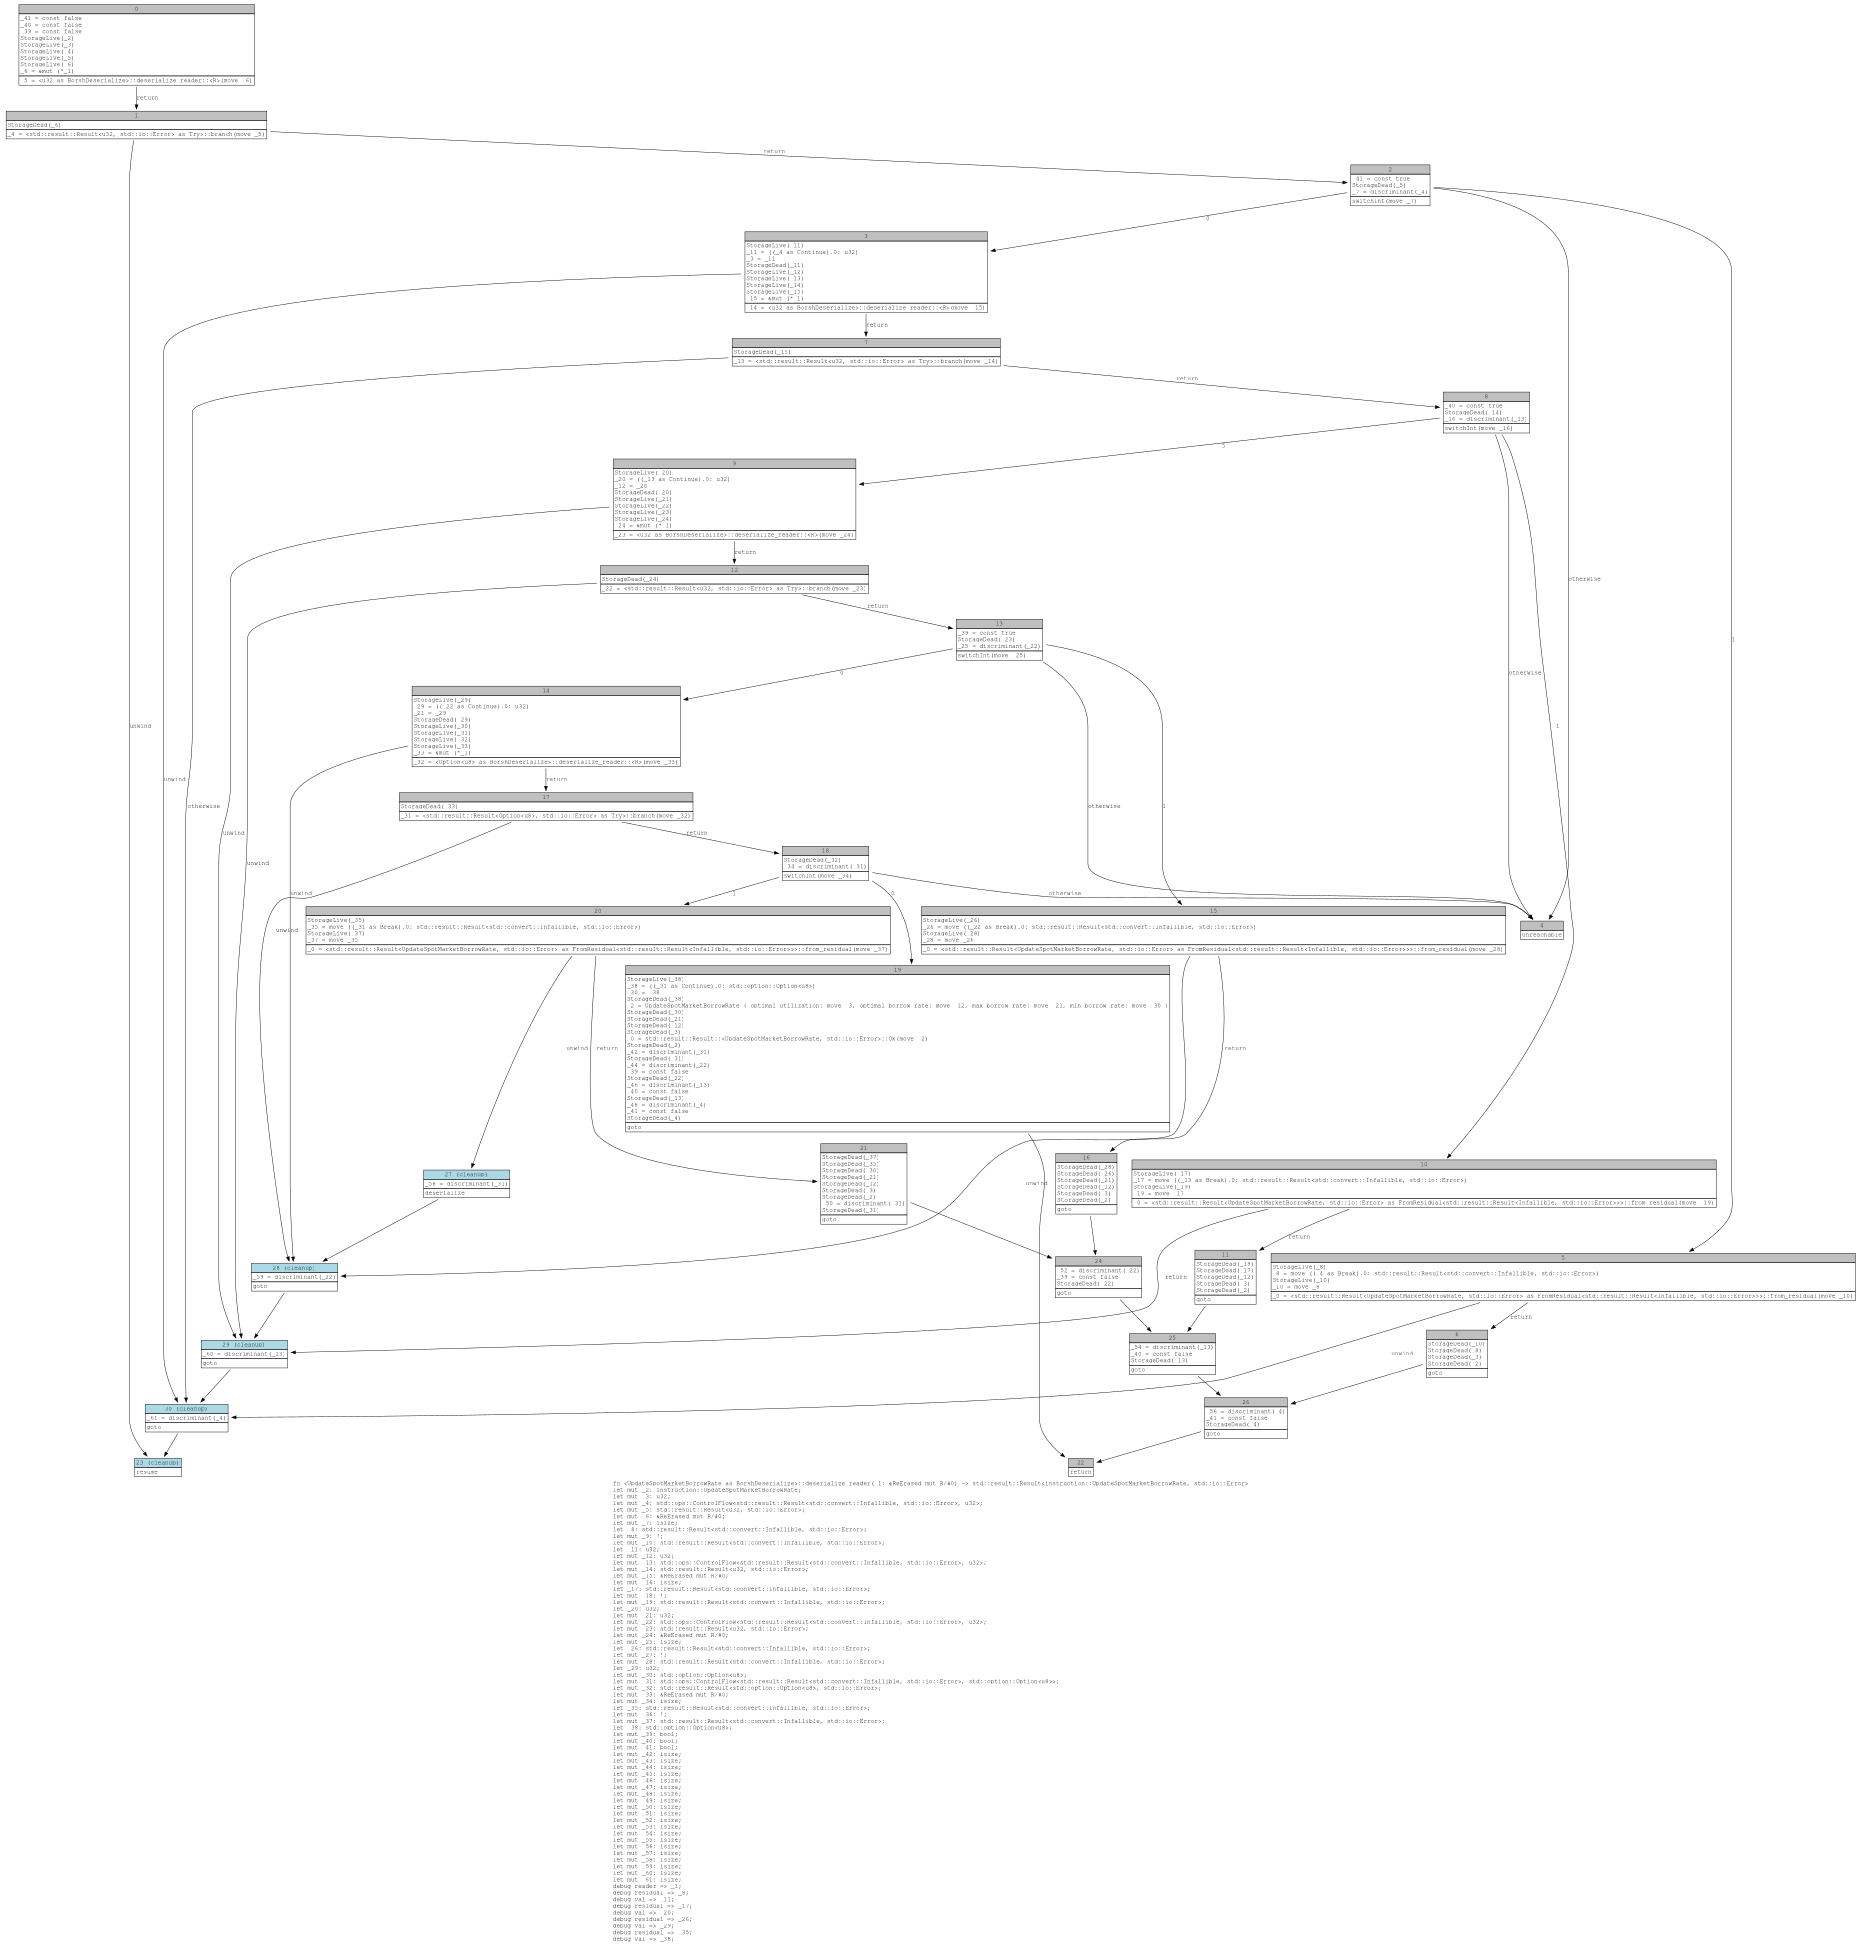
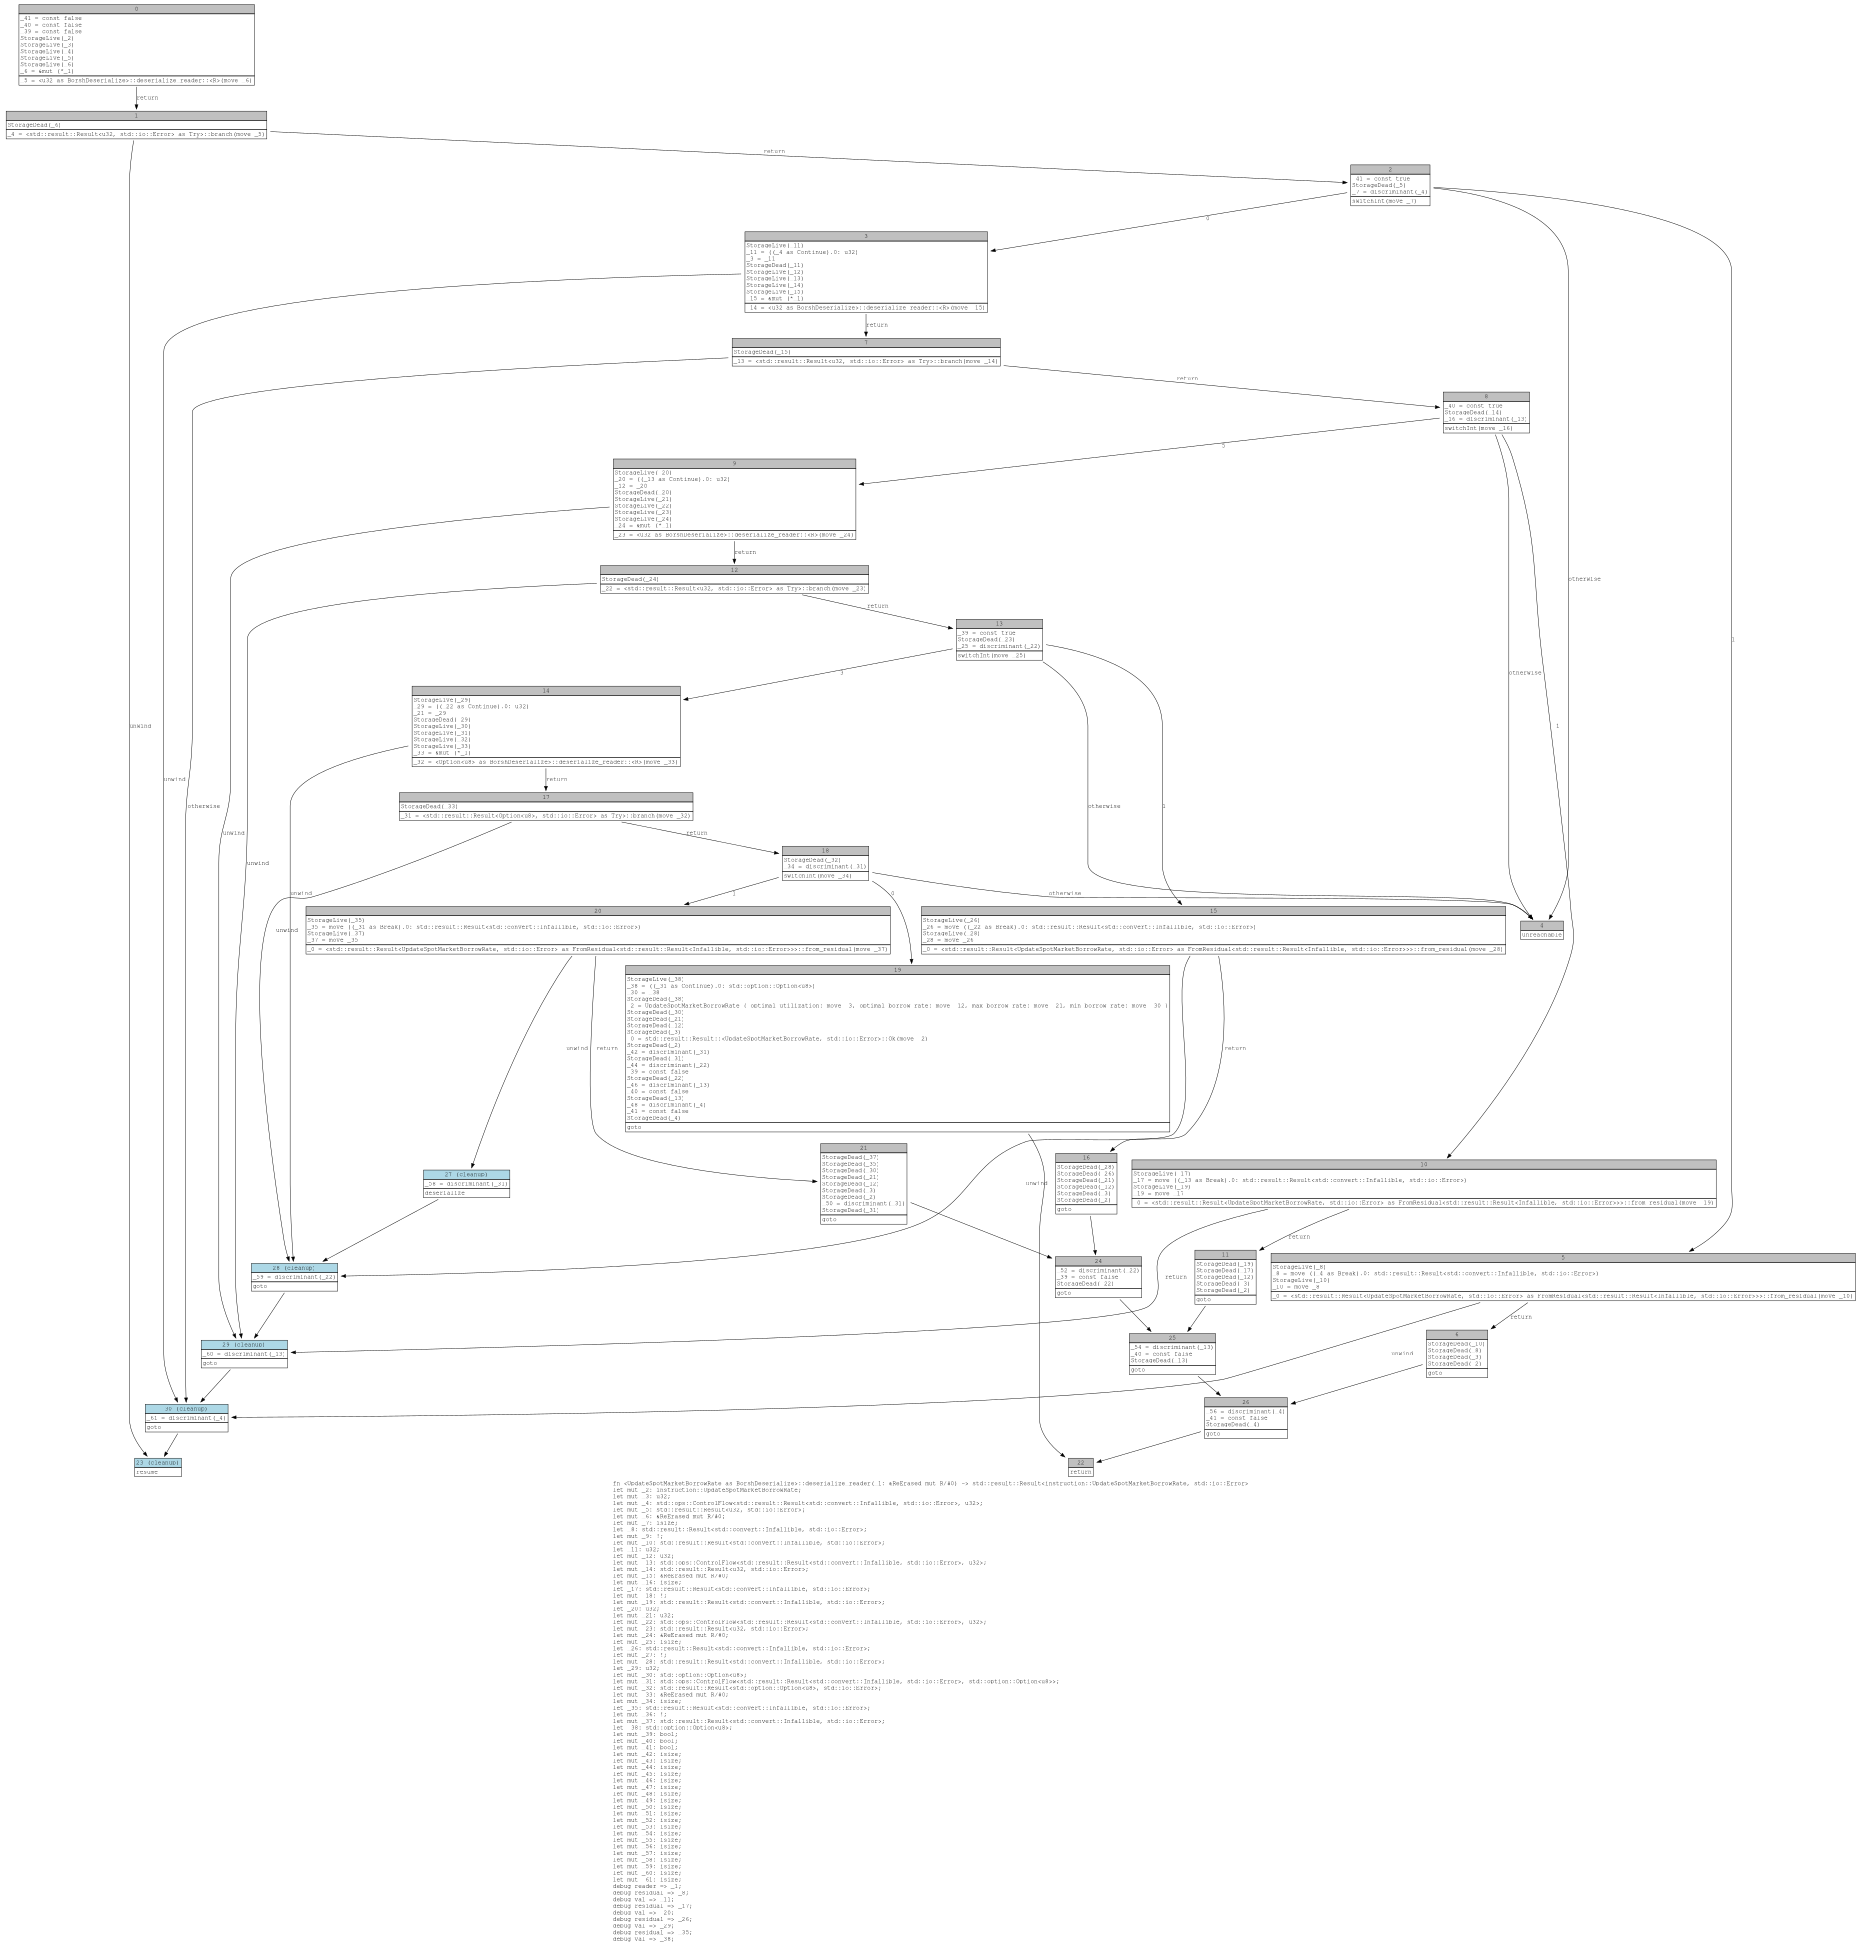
edge "13" -> "14": label "0" -> "3"
